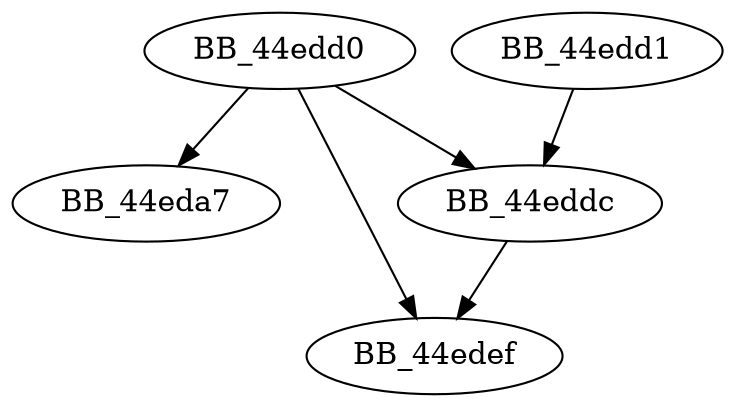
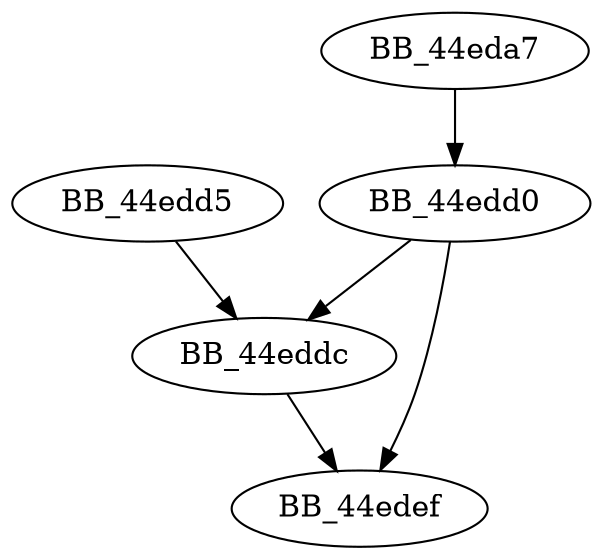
node "BB_44edd1": label "BB_44edd1" -> "BB_44edd5"
edge "BB_44edd0" -> "BB_44eda7": reversed
